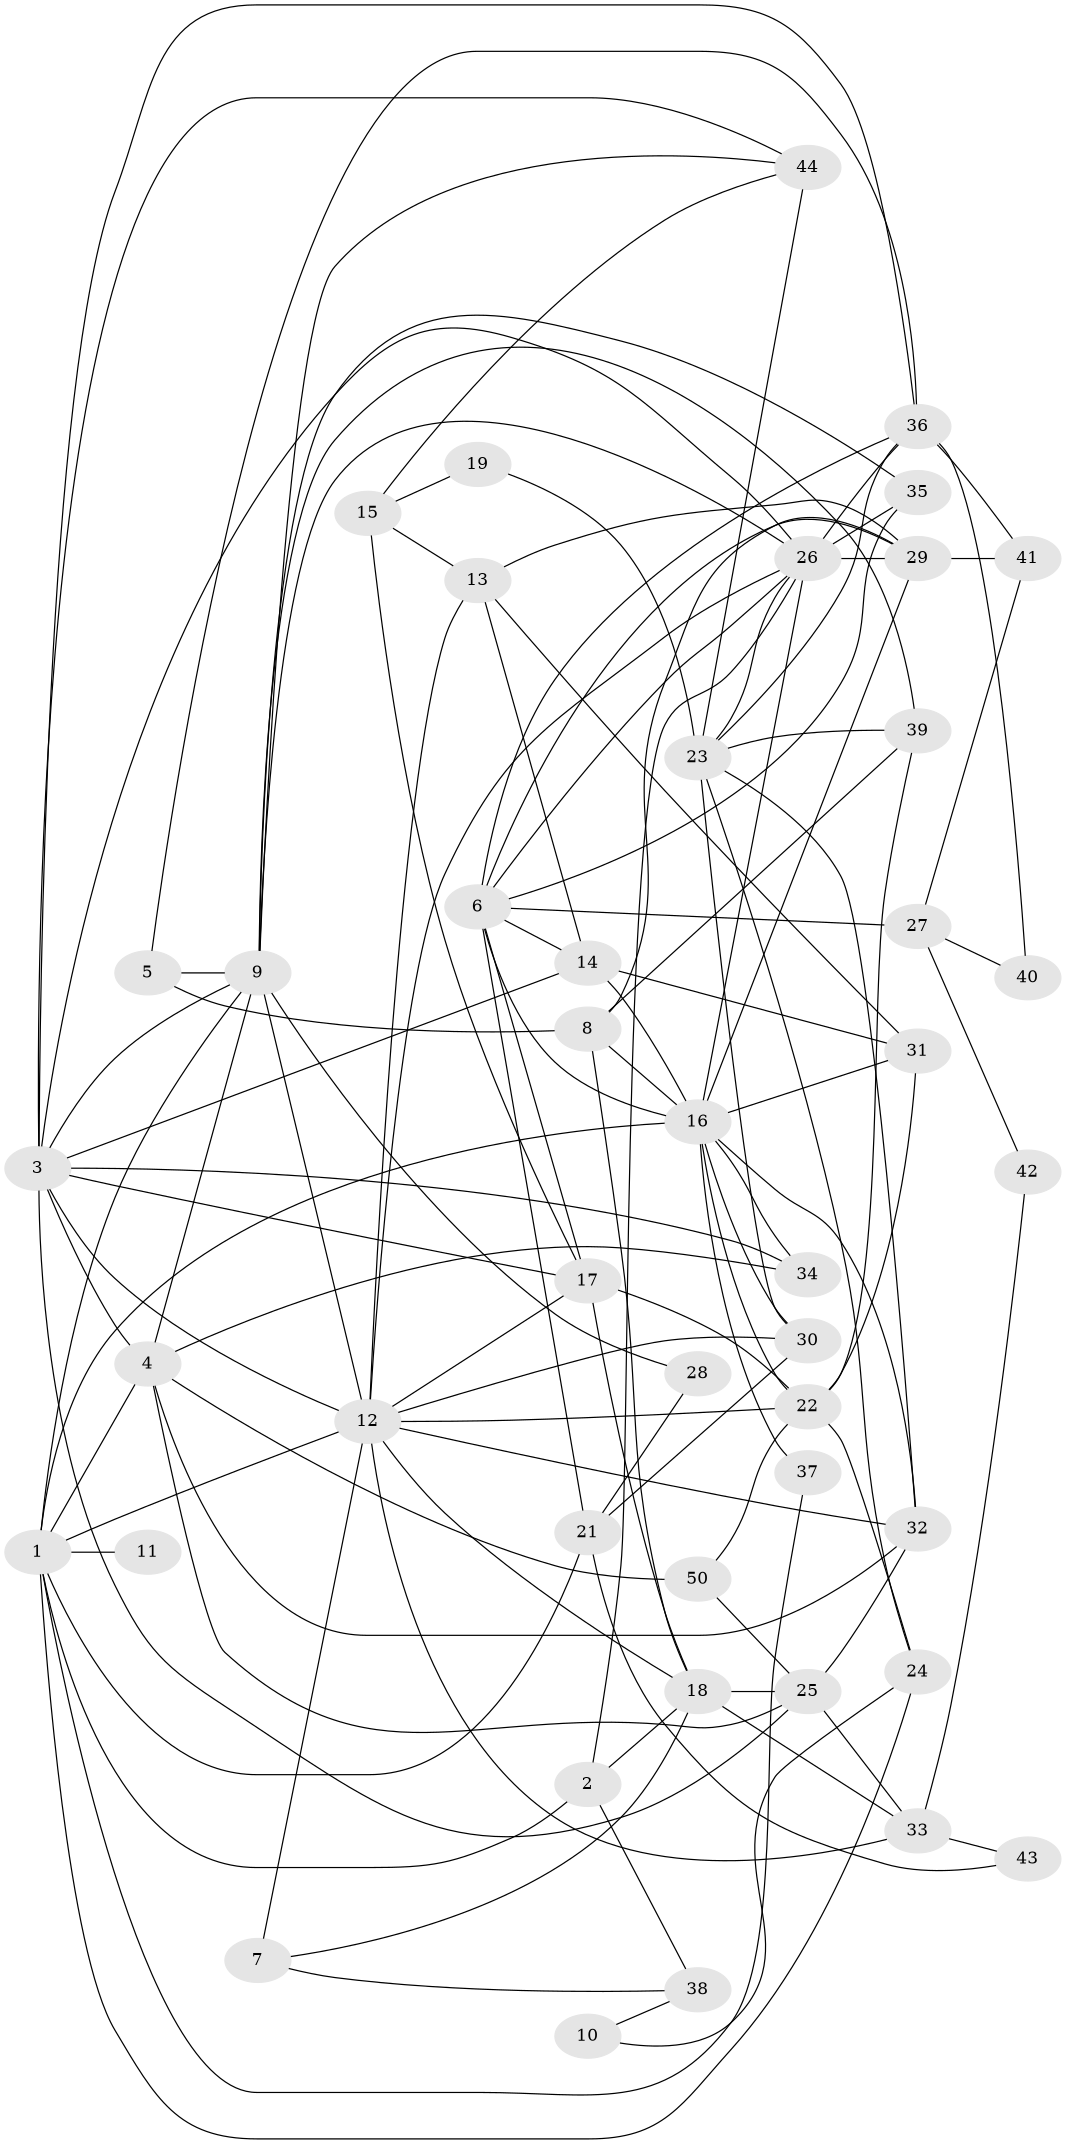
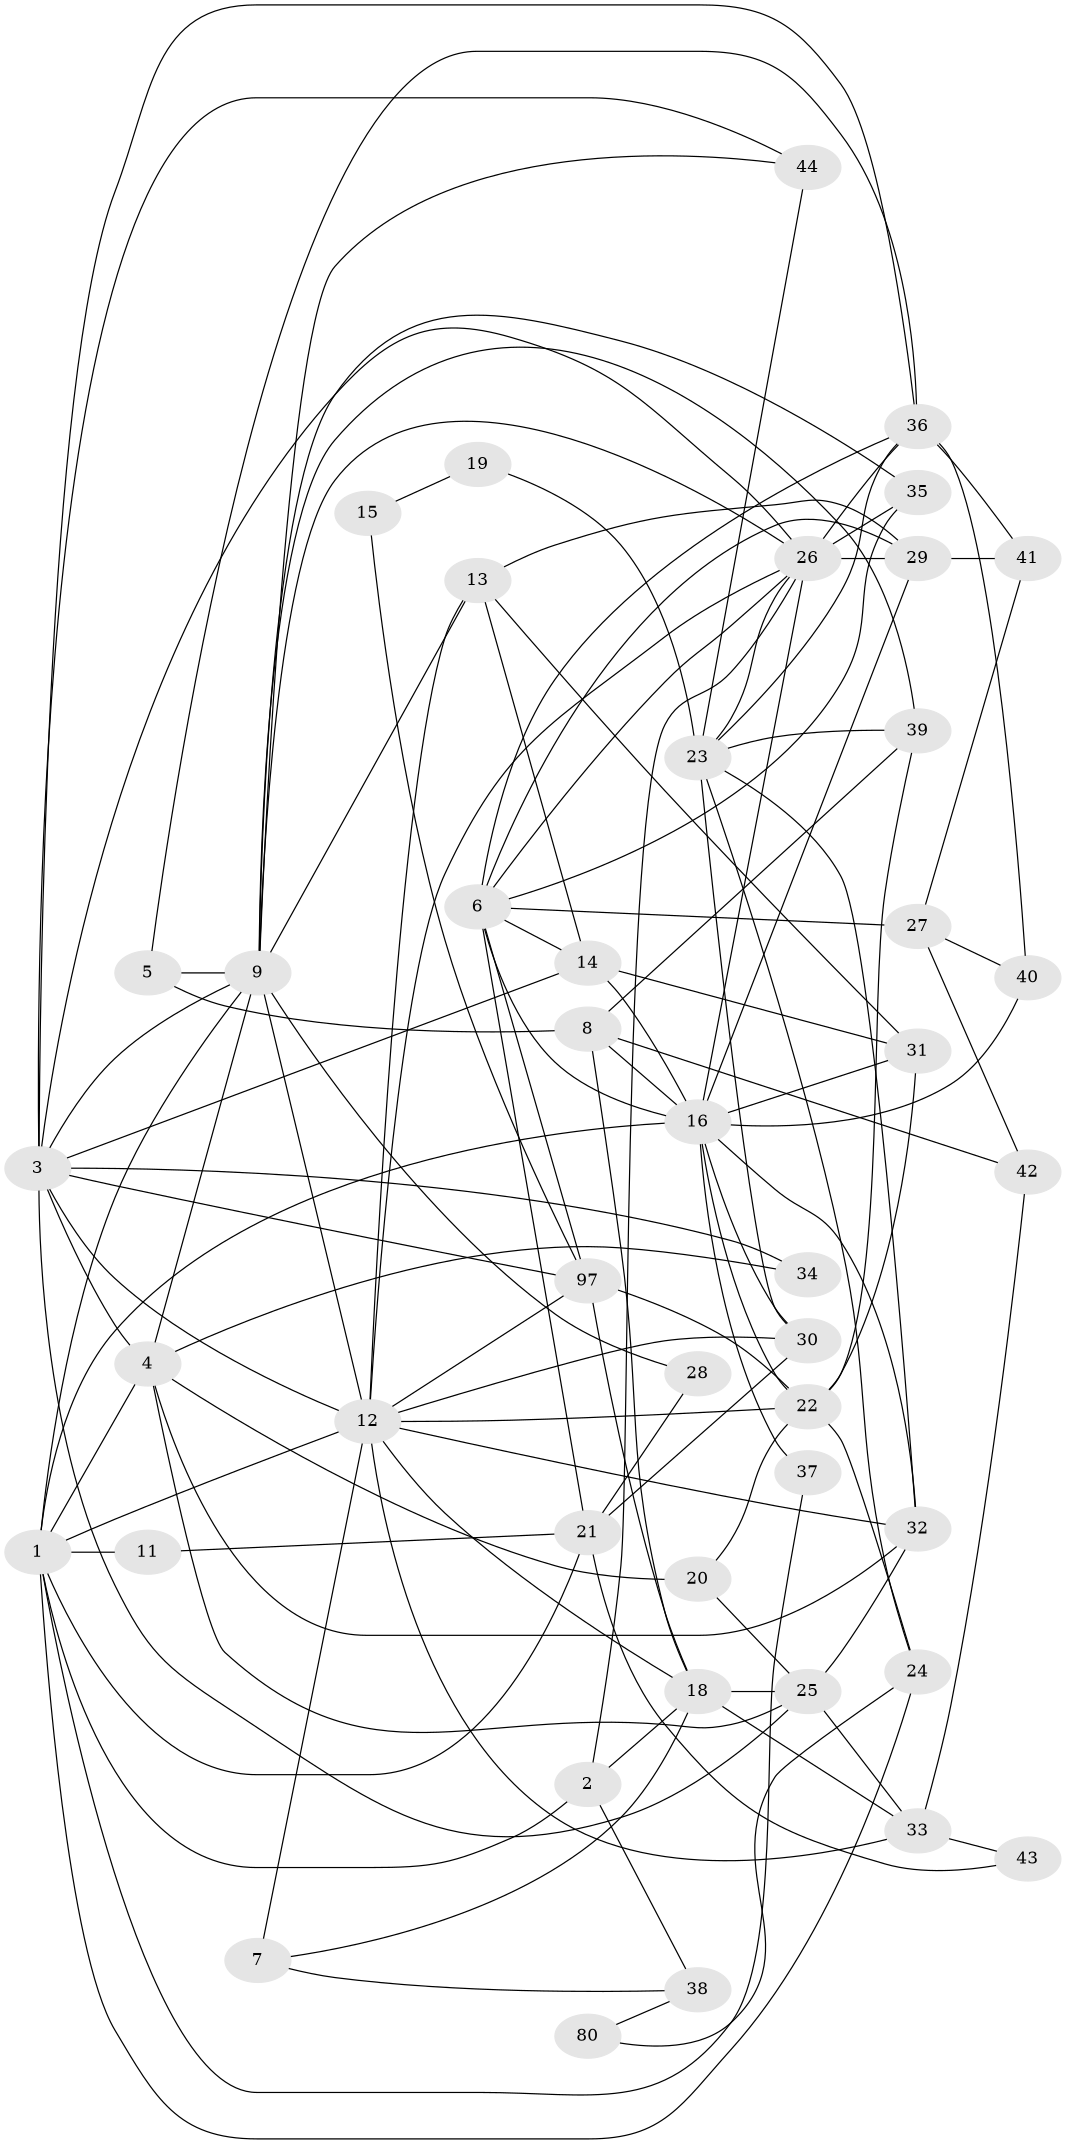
edge "44" -- "15": removed
edge "15" -- "13": now "9" -- "13"
edge "29" -- "8": now "42" -- "8"
edge "16" -- "34": now "16" -- "40"
node "17": label "17" -> "97"
edge "21" -- "11": added
node "50": label "50" -> "20"
node "10": label "10" -> "80"
